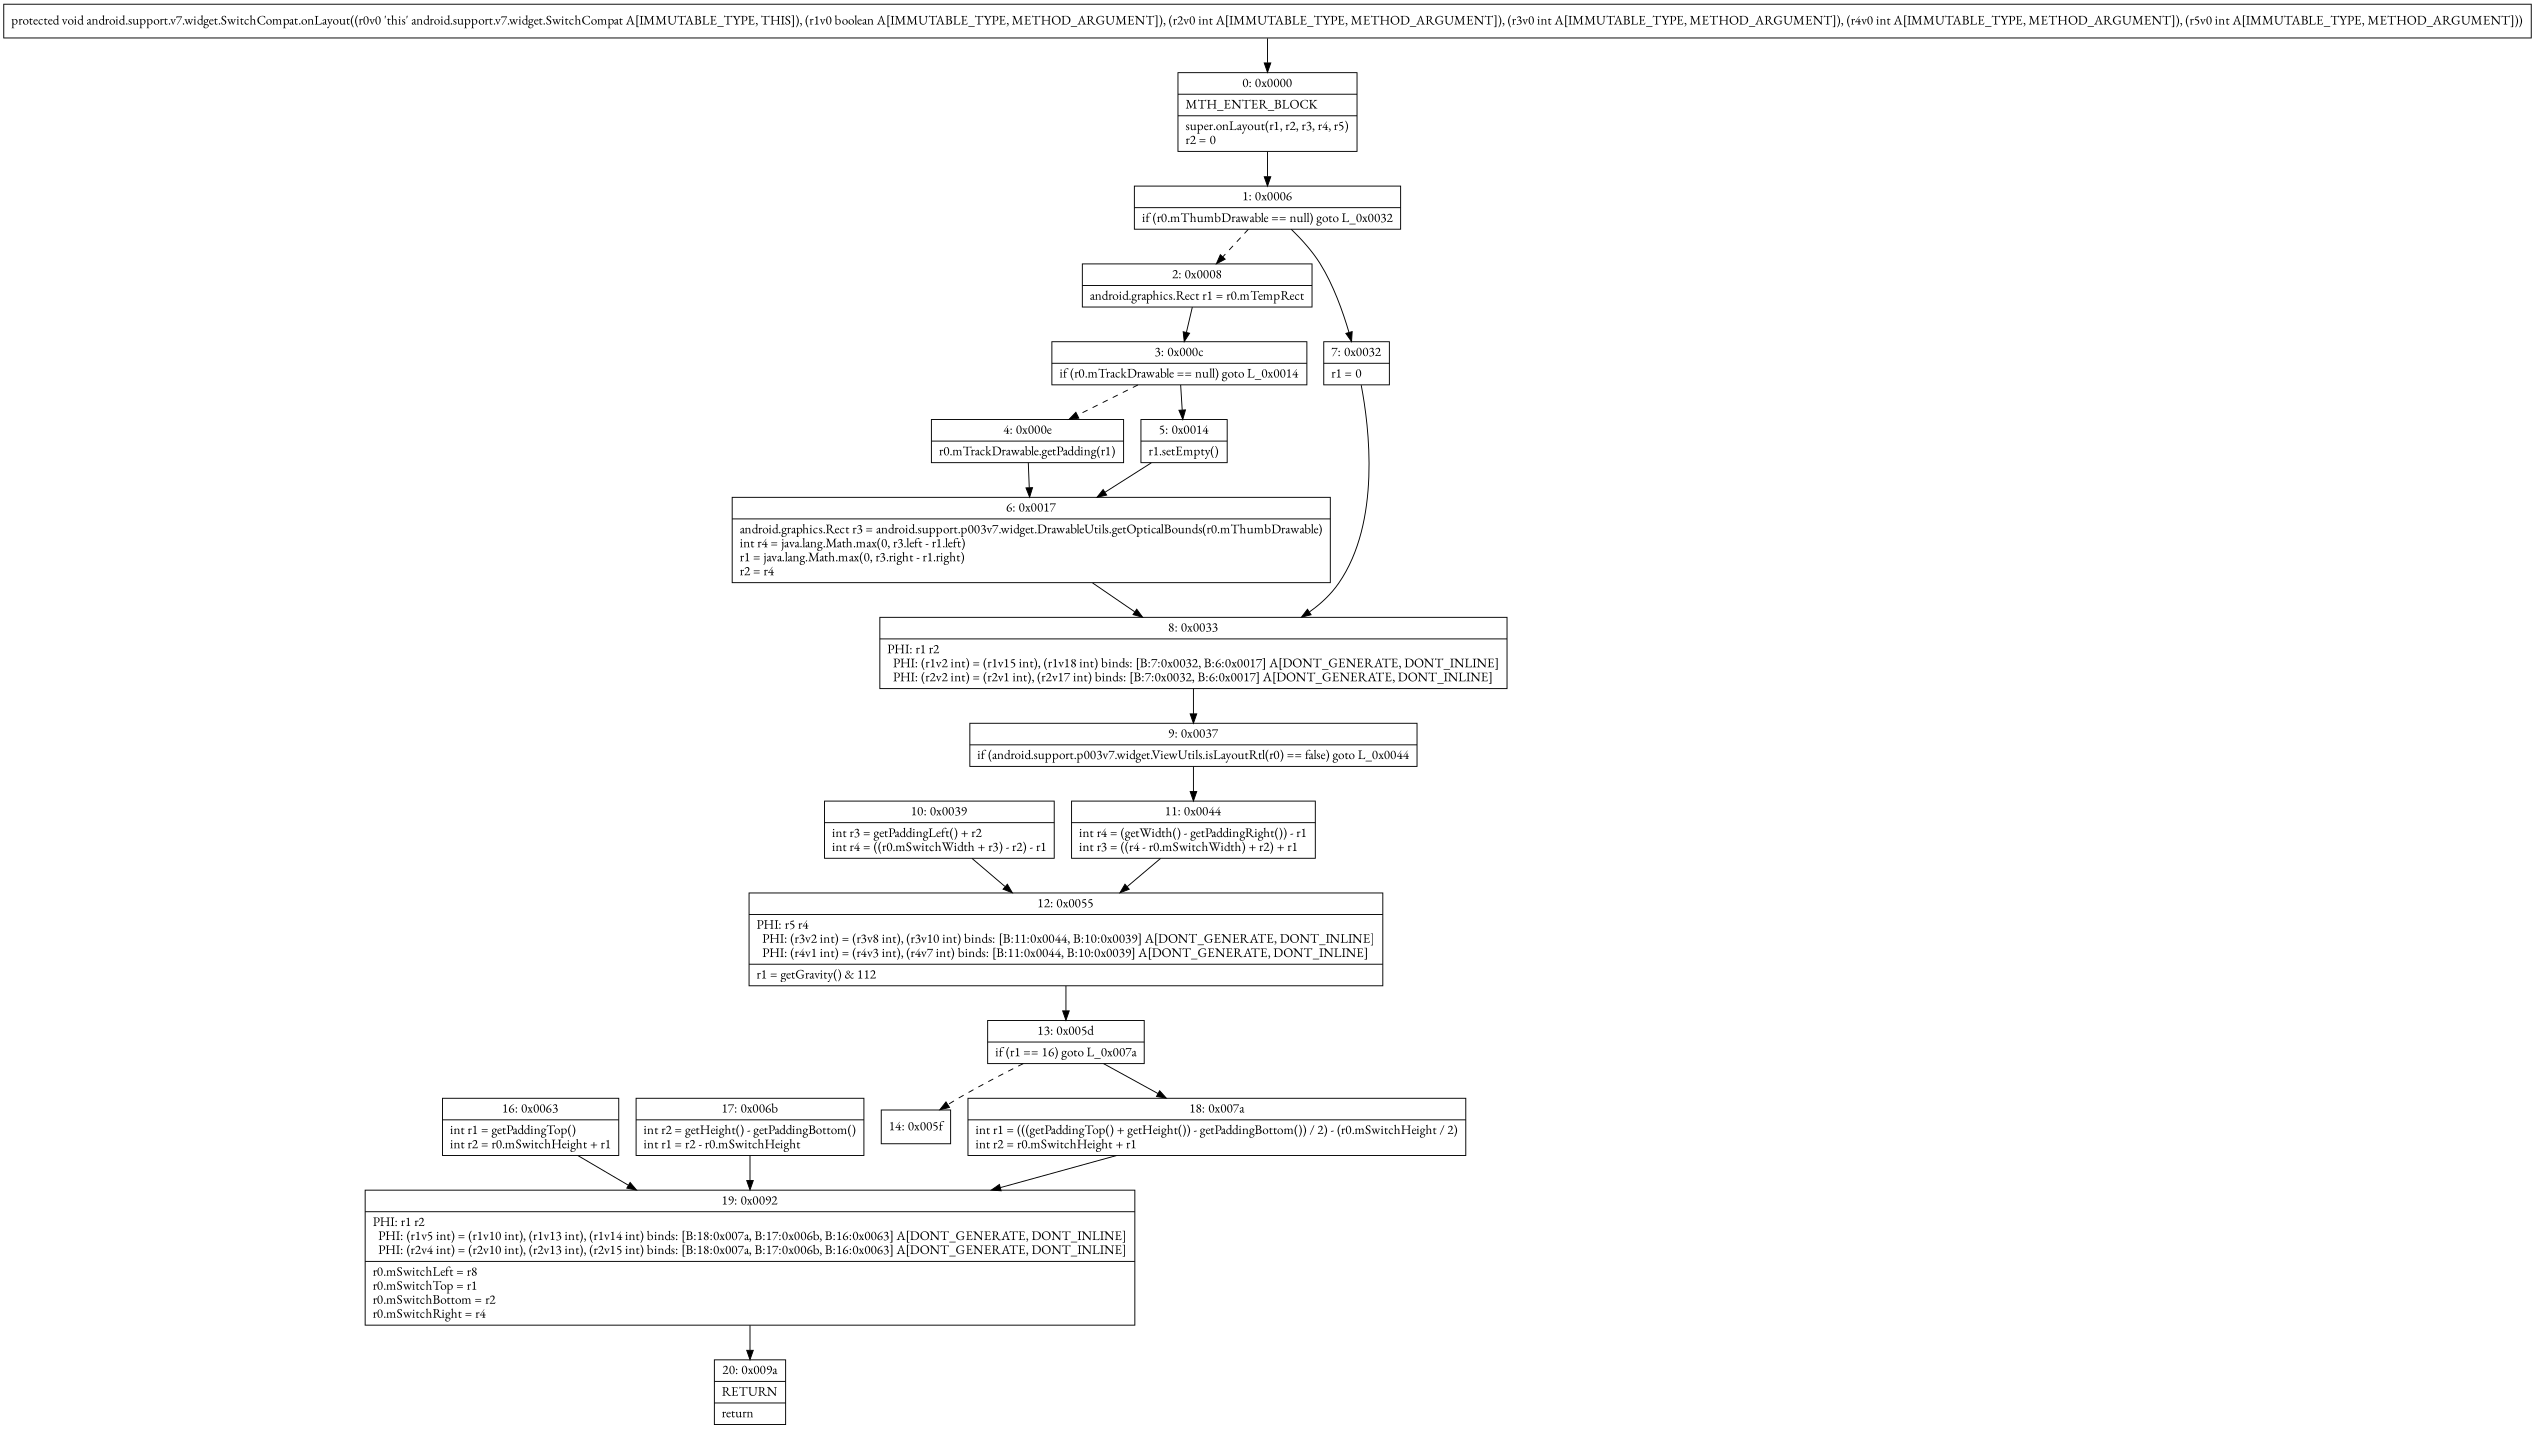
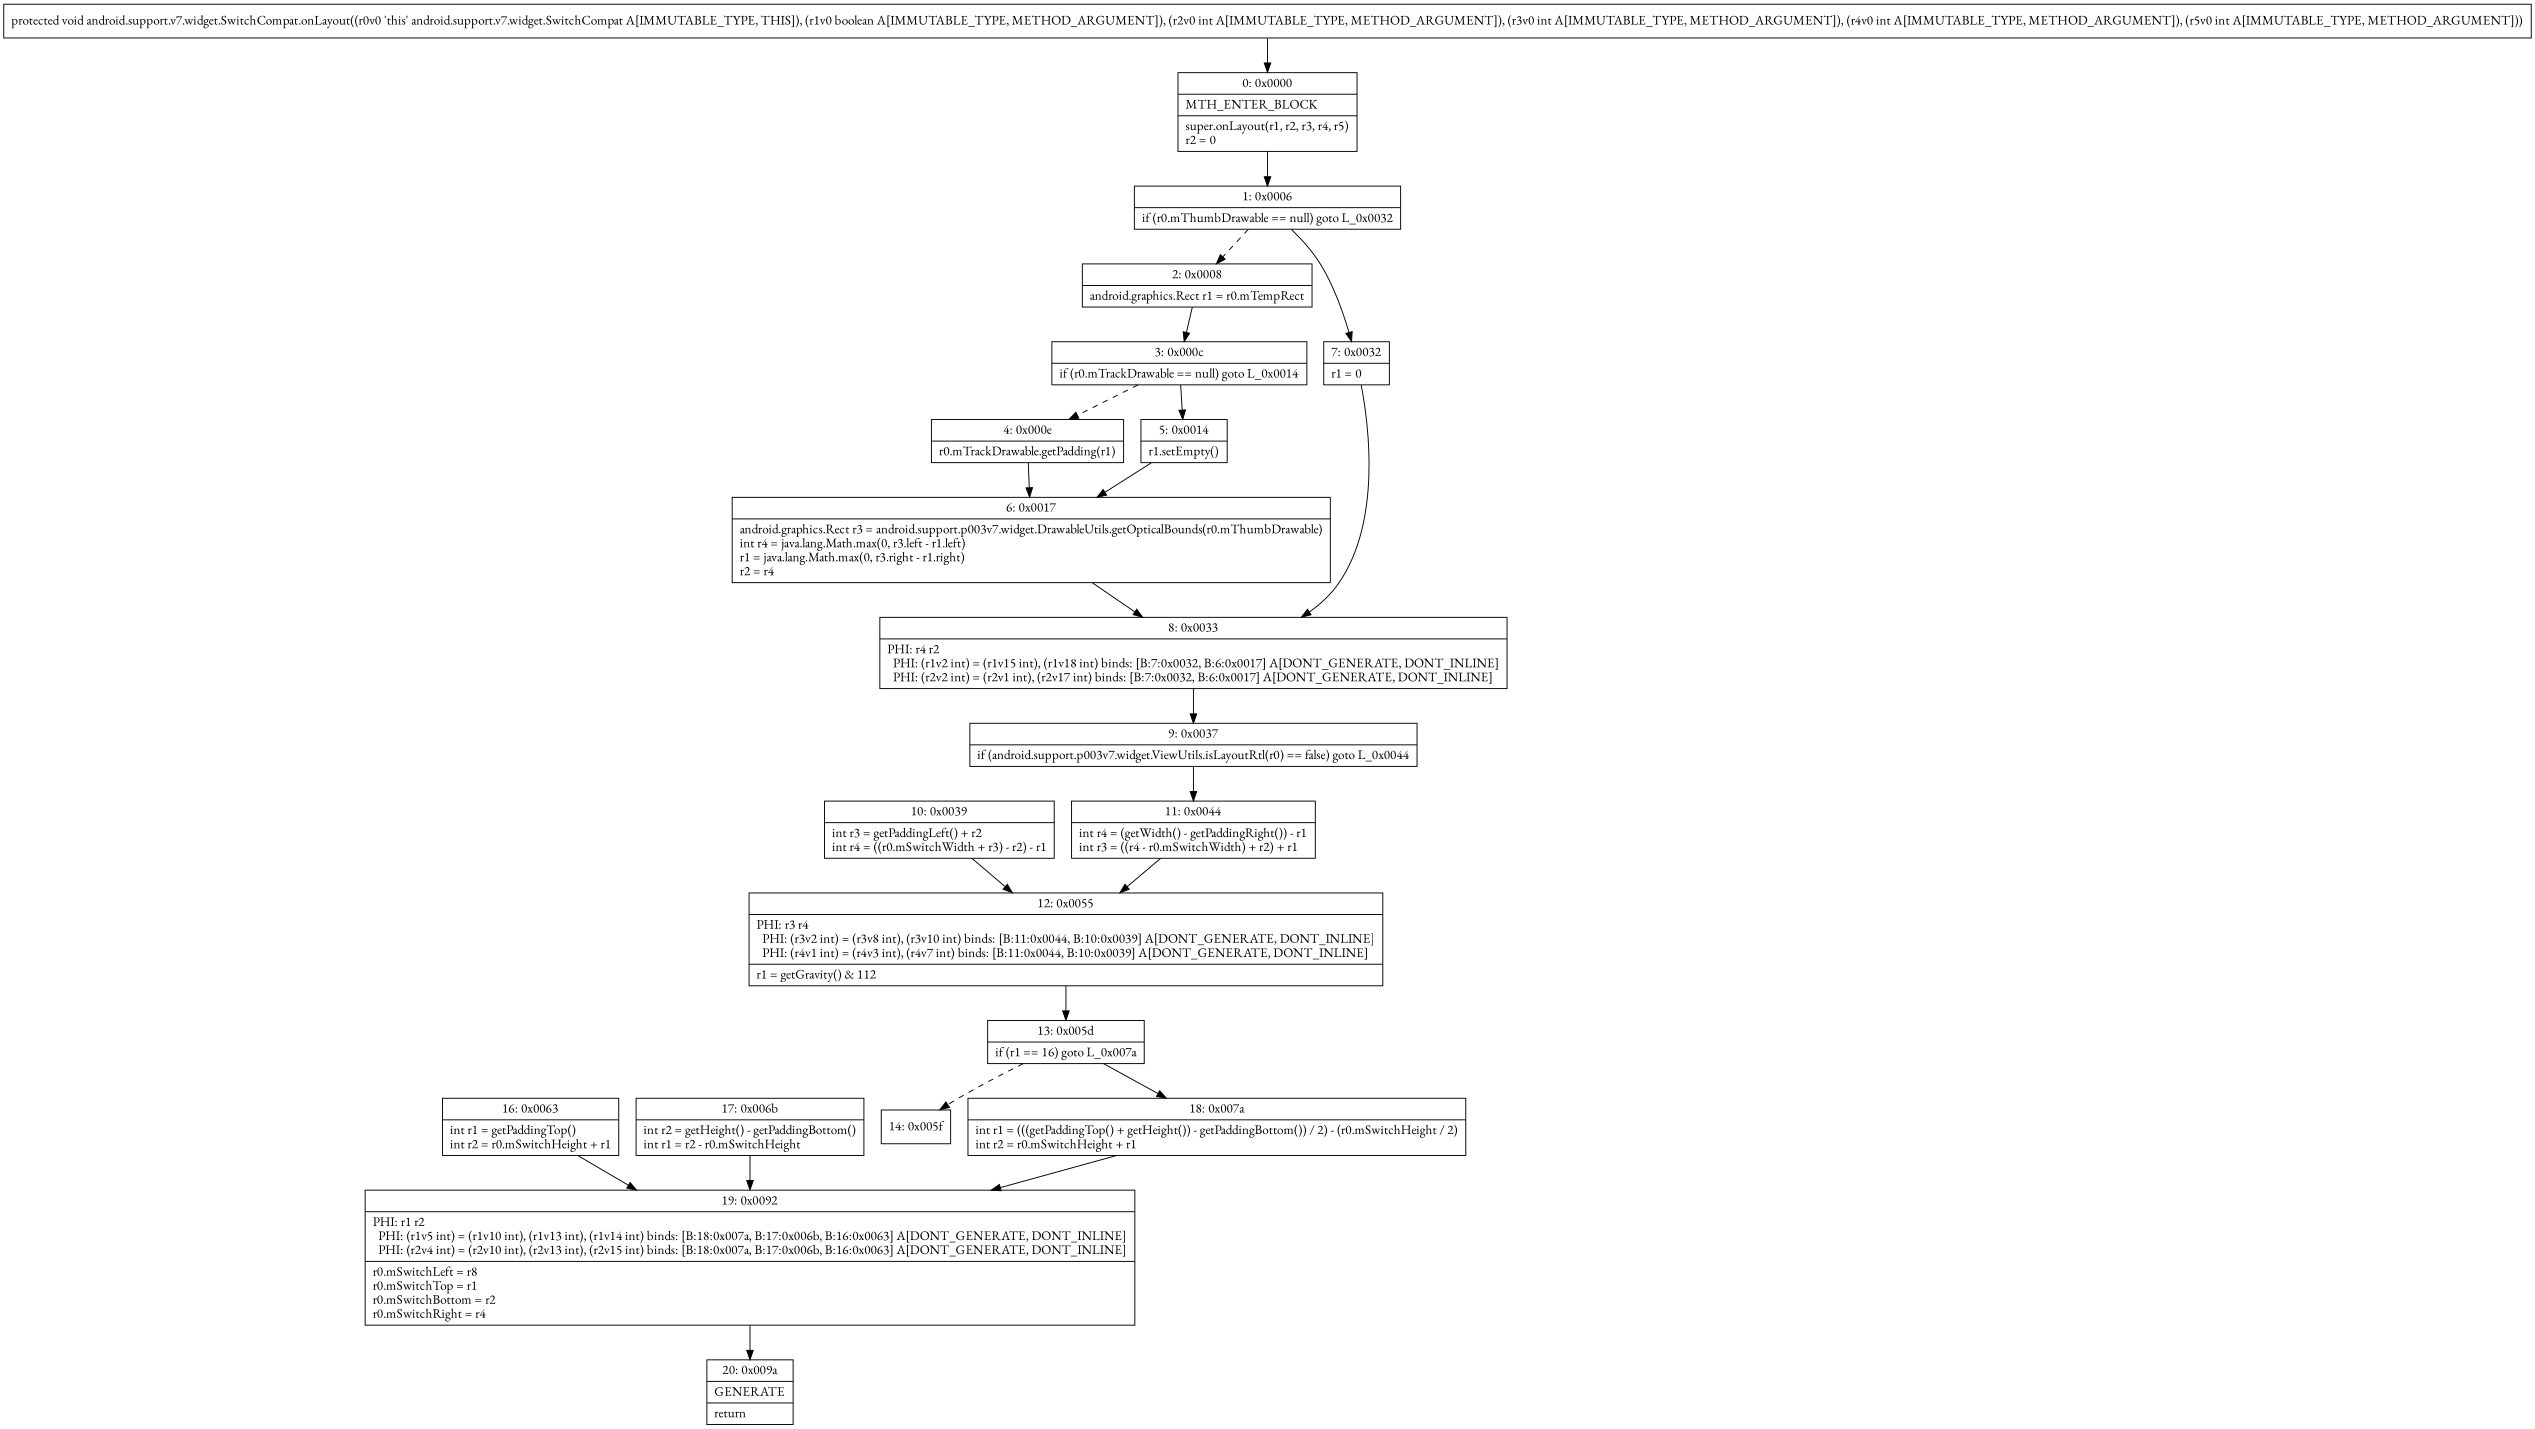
node "8: 0x0033": text "PHI: r1 r2" -> "PHI: r4 r2"
node "12: 0x0055": text "PHI: r5 r4" -> "PHI: r3 r4"
node "20: 0x009a": text "RETURN" -> "GENERATE"
